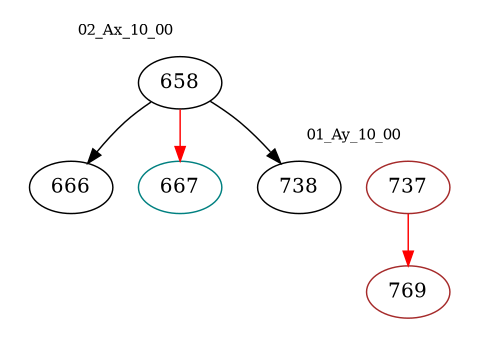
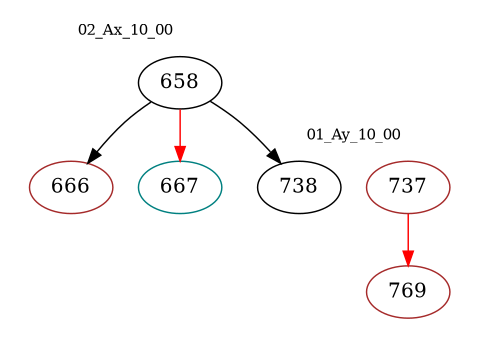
node "666": color black -> brown
